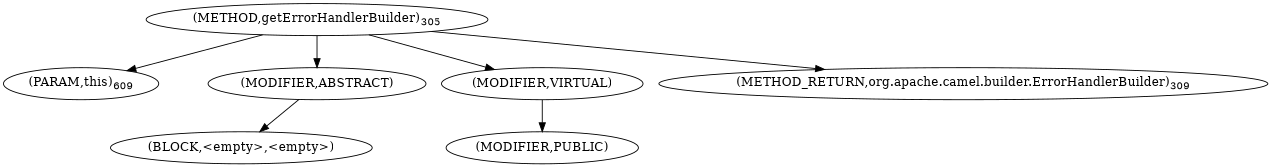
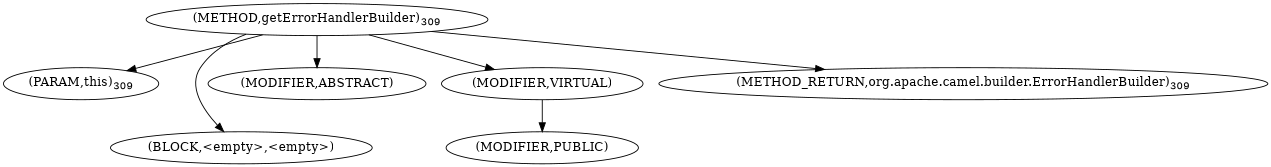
node "(METHOD,getErrorHandlerBuilder)": text "305" -> "309"
node "(PARAM,this)": text "609" -> "309"
edge "(MODIFIER,ABSTRACT)" -> "(BLOCK,<empty>,<empty>)": now "(METHOD,getErrorHandlerBuilder)" -> "(BLOCK,<empty>,<empty>)"
